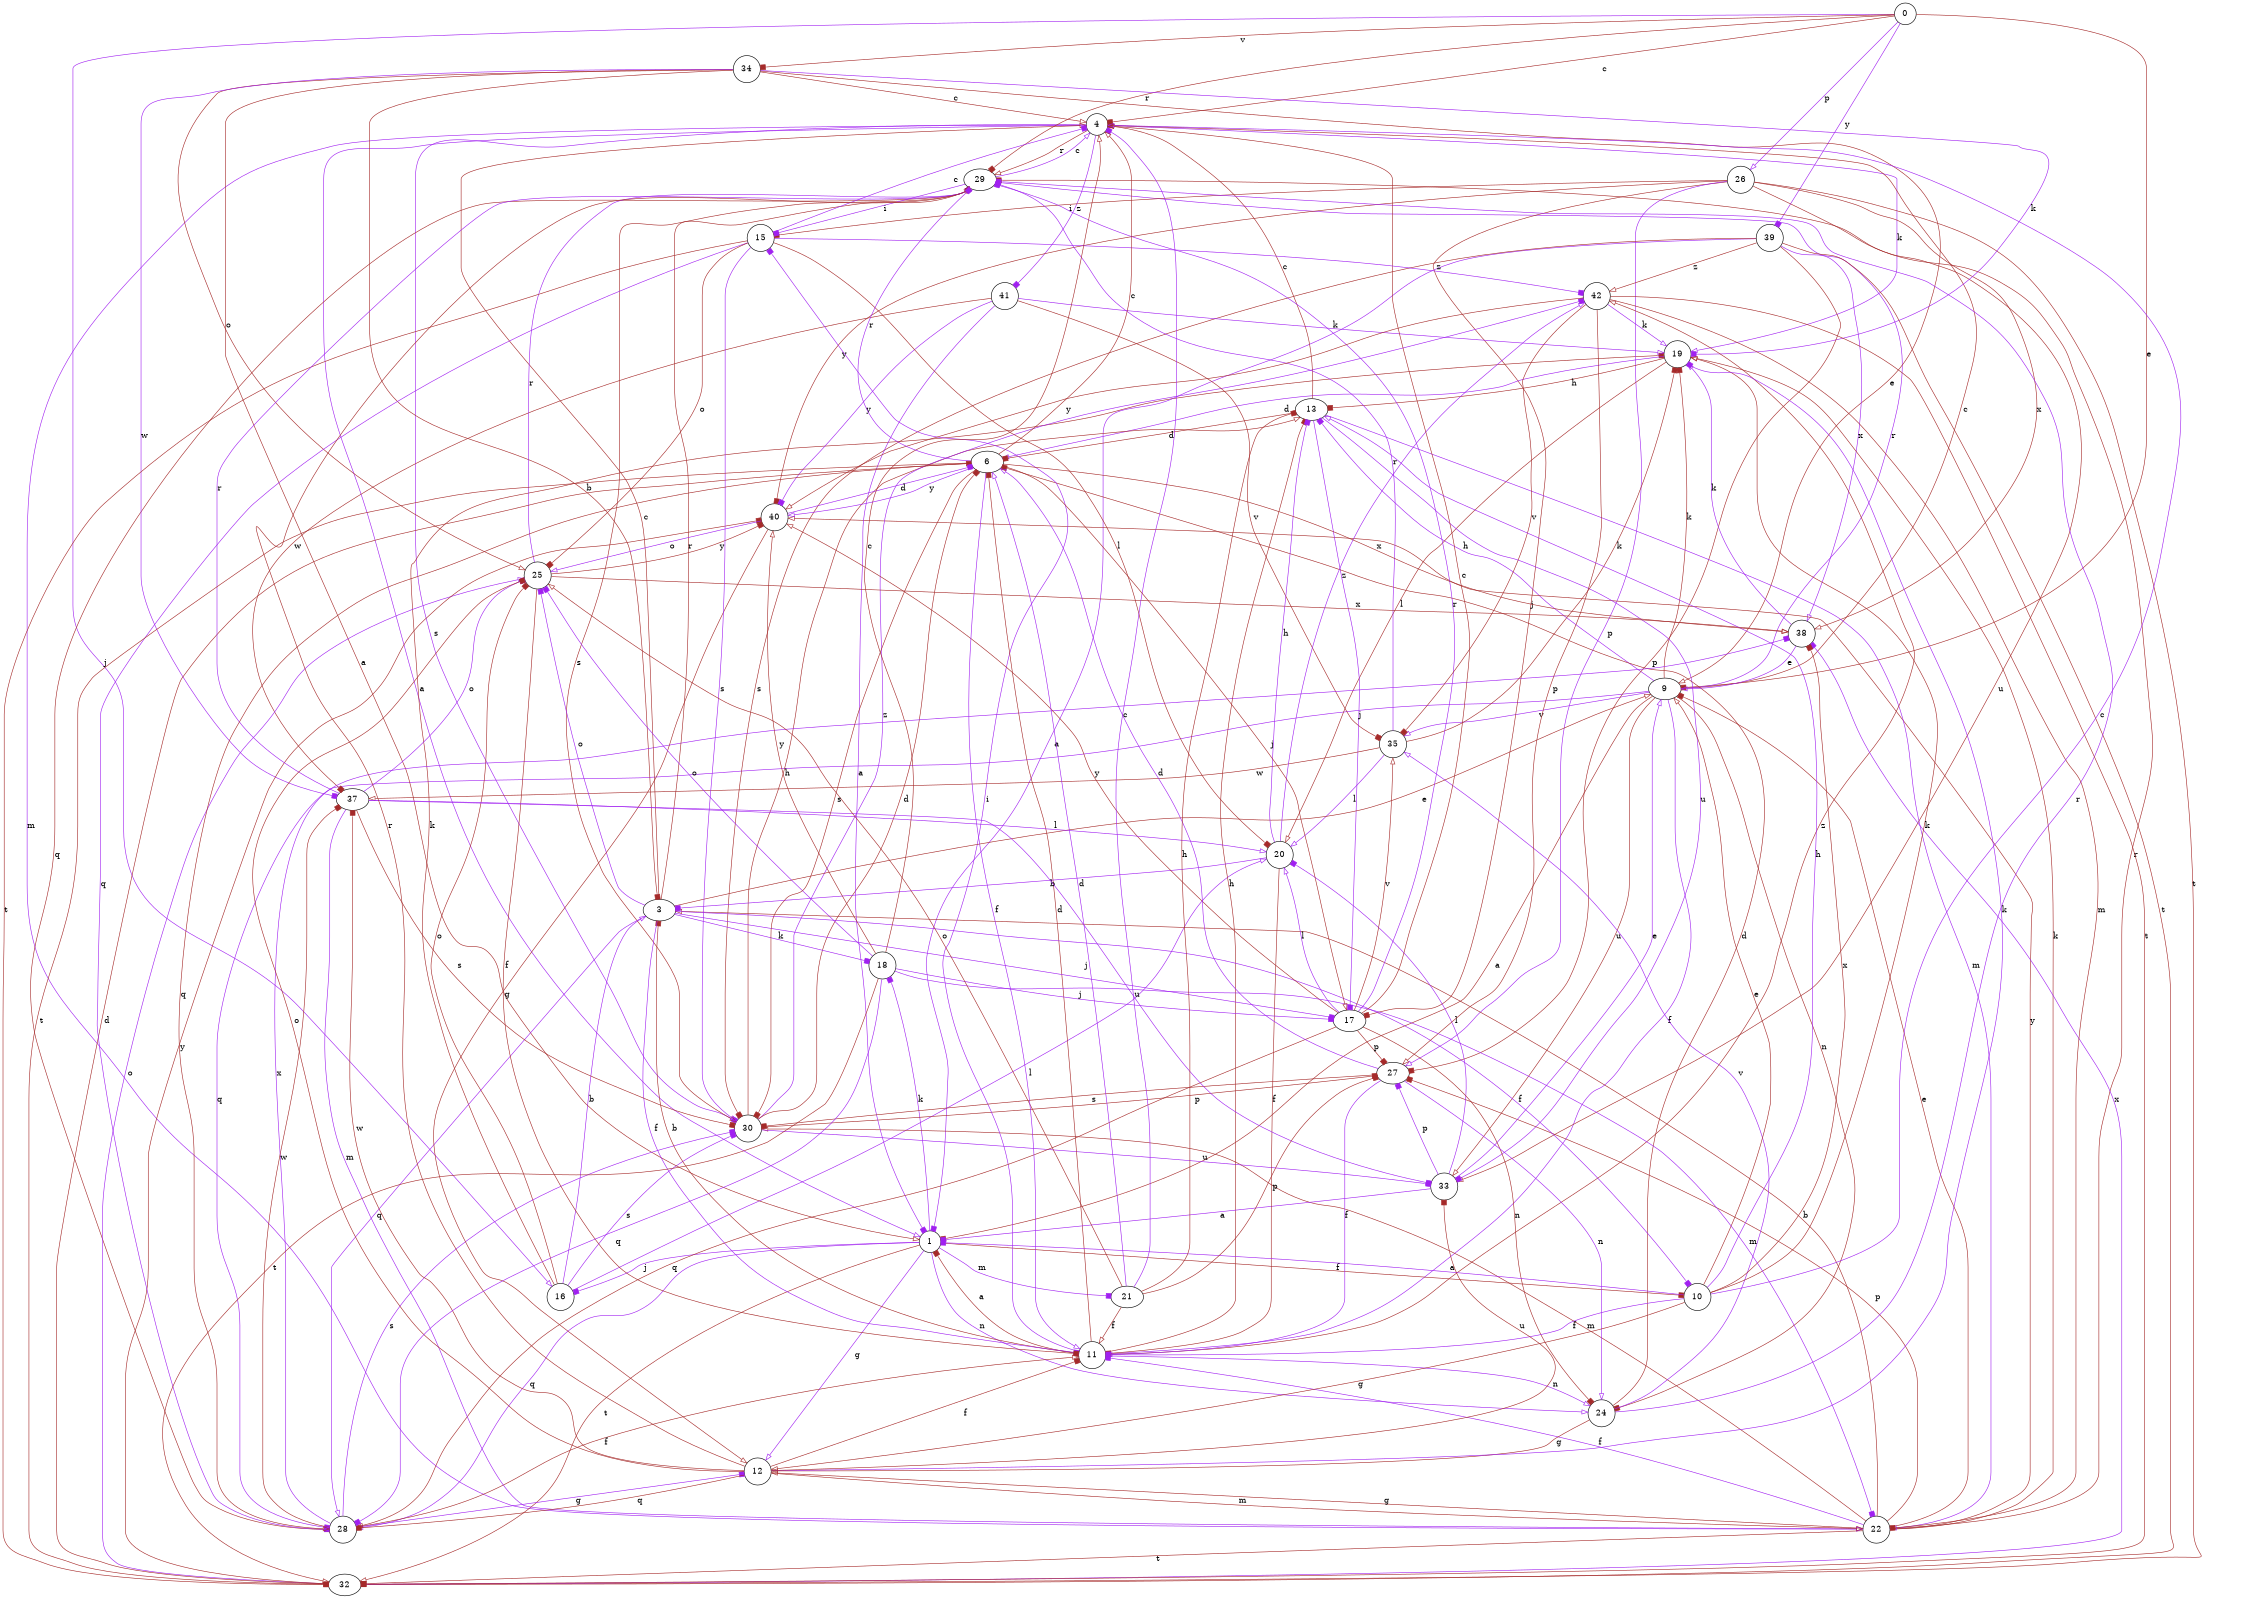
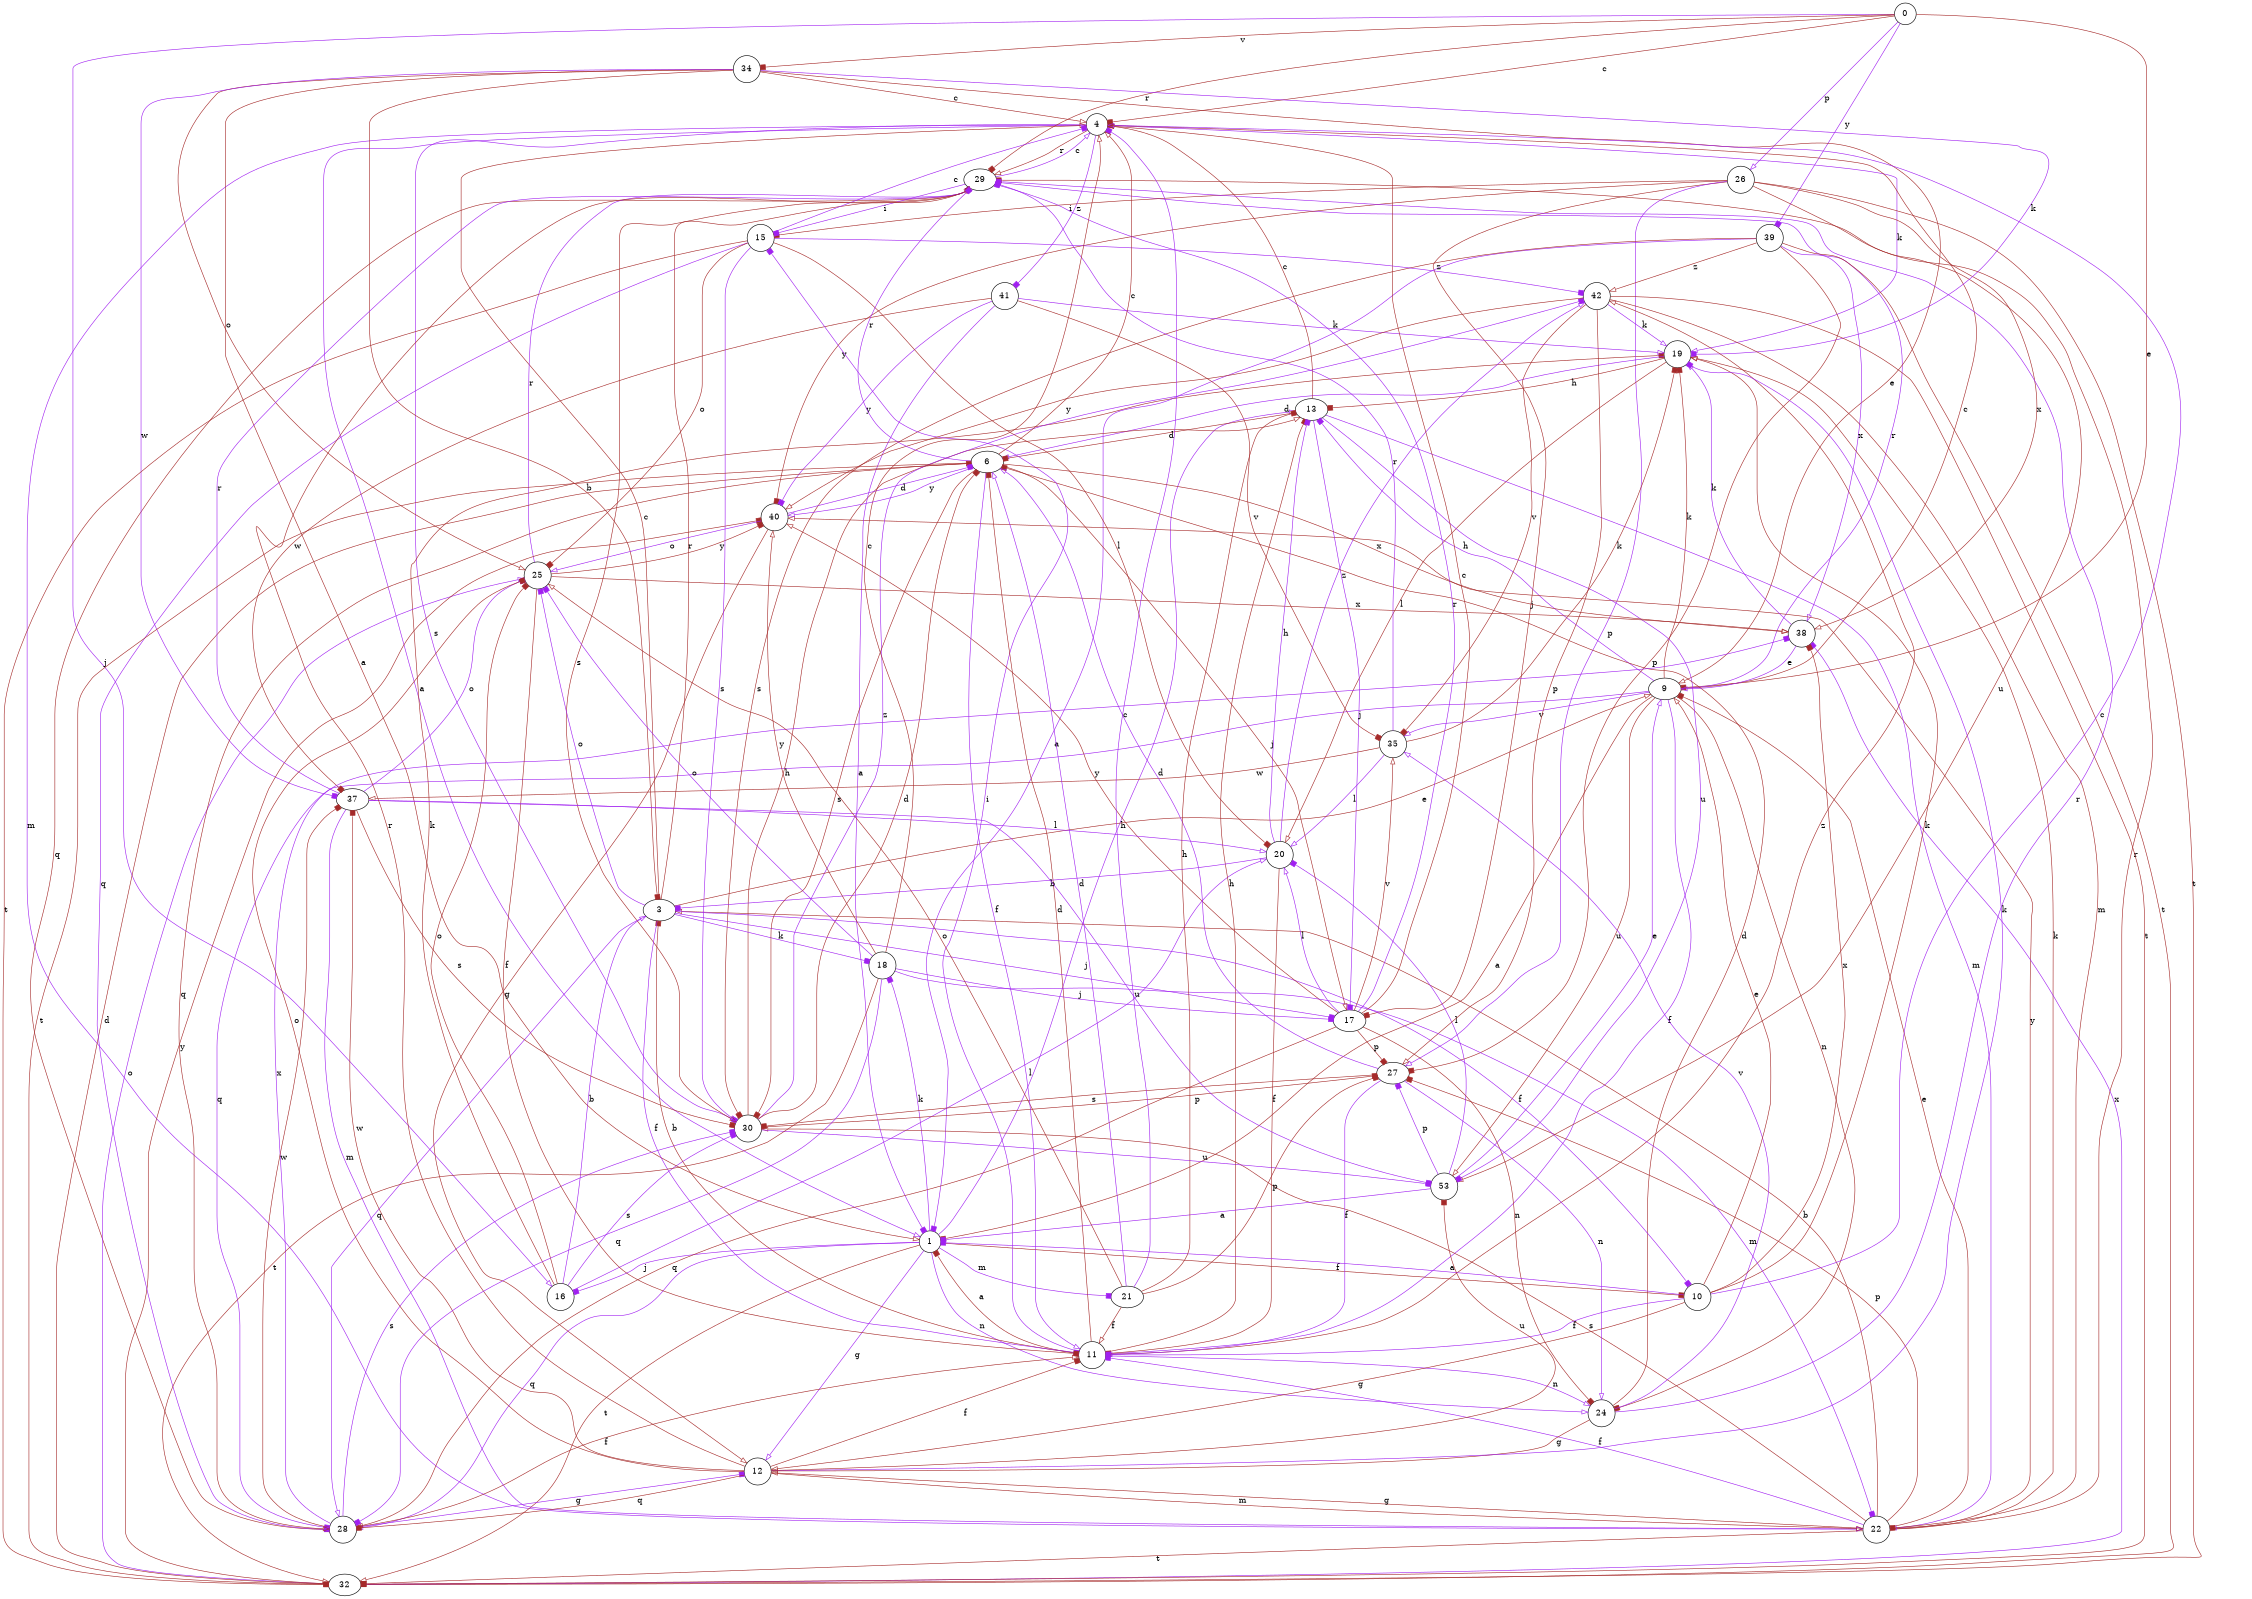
edge "10" -> "13": now "1" -> "13"
node "33": label "33" -> "53"
edge "22" -> "30": label "m" -> "s"
